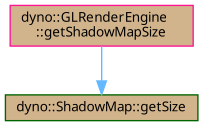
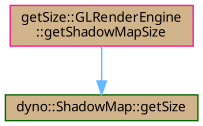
node "dyno::GLRenderEngine ::getShadowMapSize": label "dyno::GLRenderEngine ::getShadowMapSize" -> "getSize::GLRenderEngine ::getShadowMapSize"
